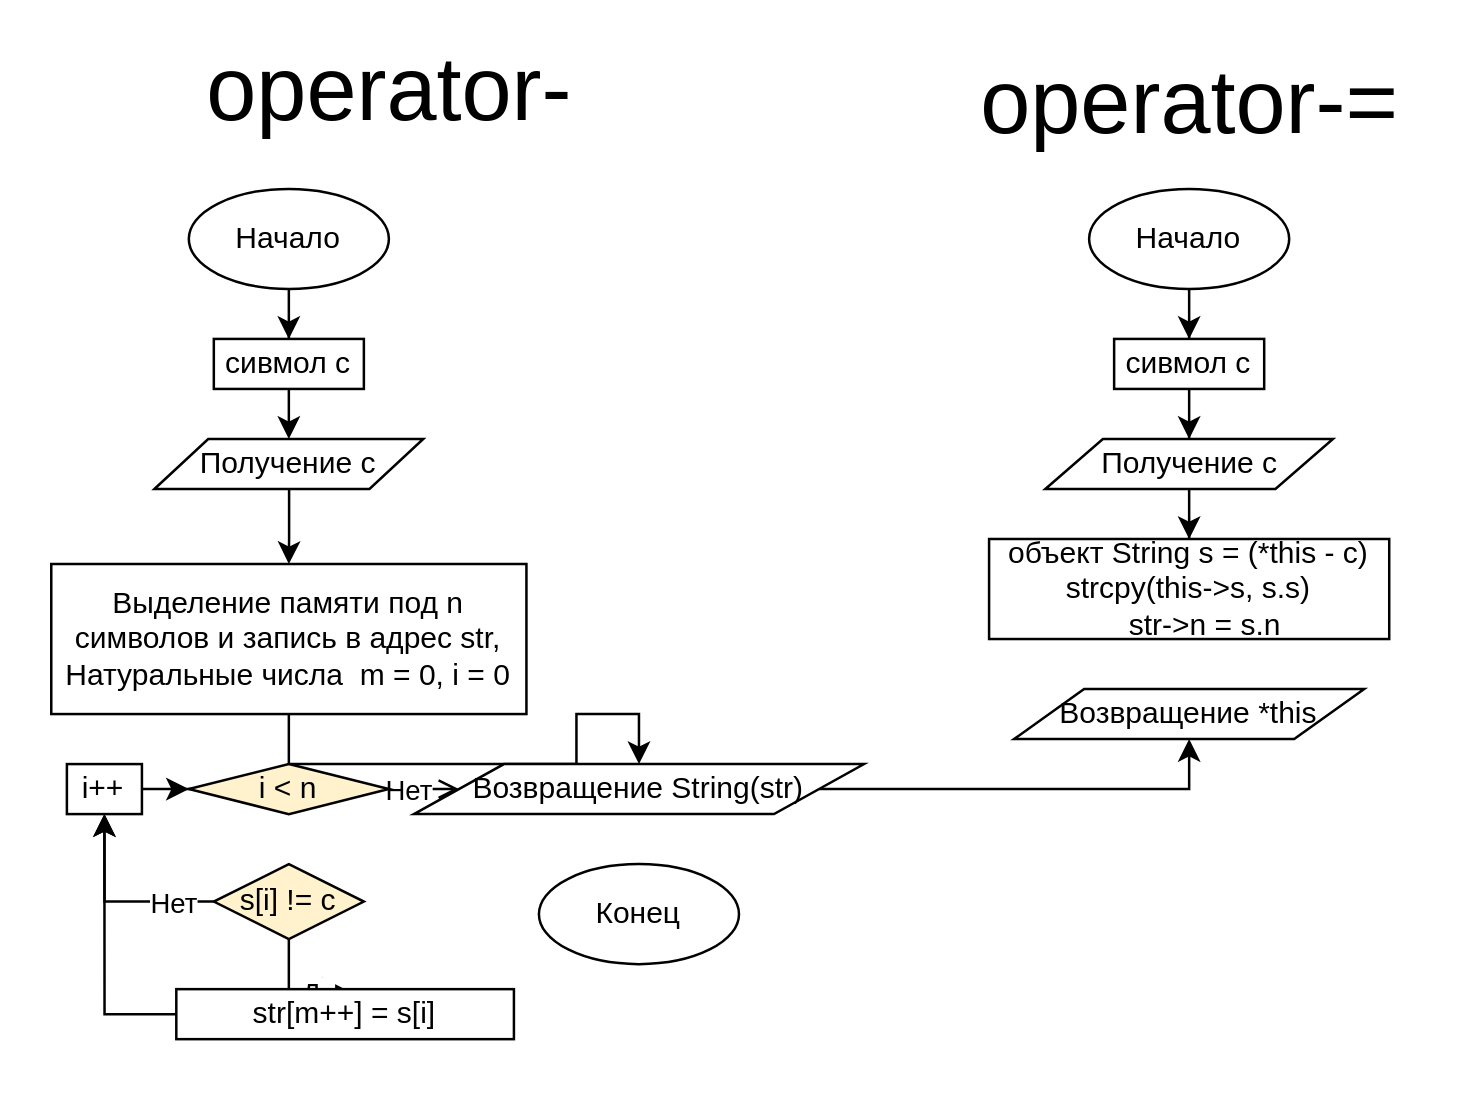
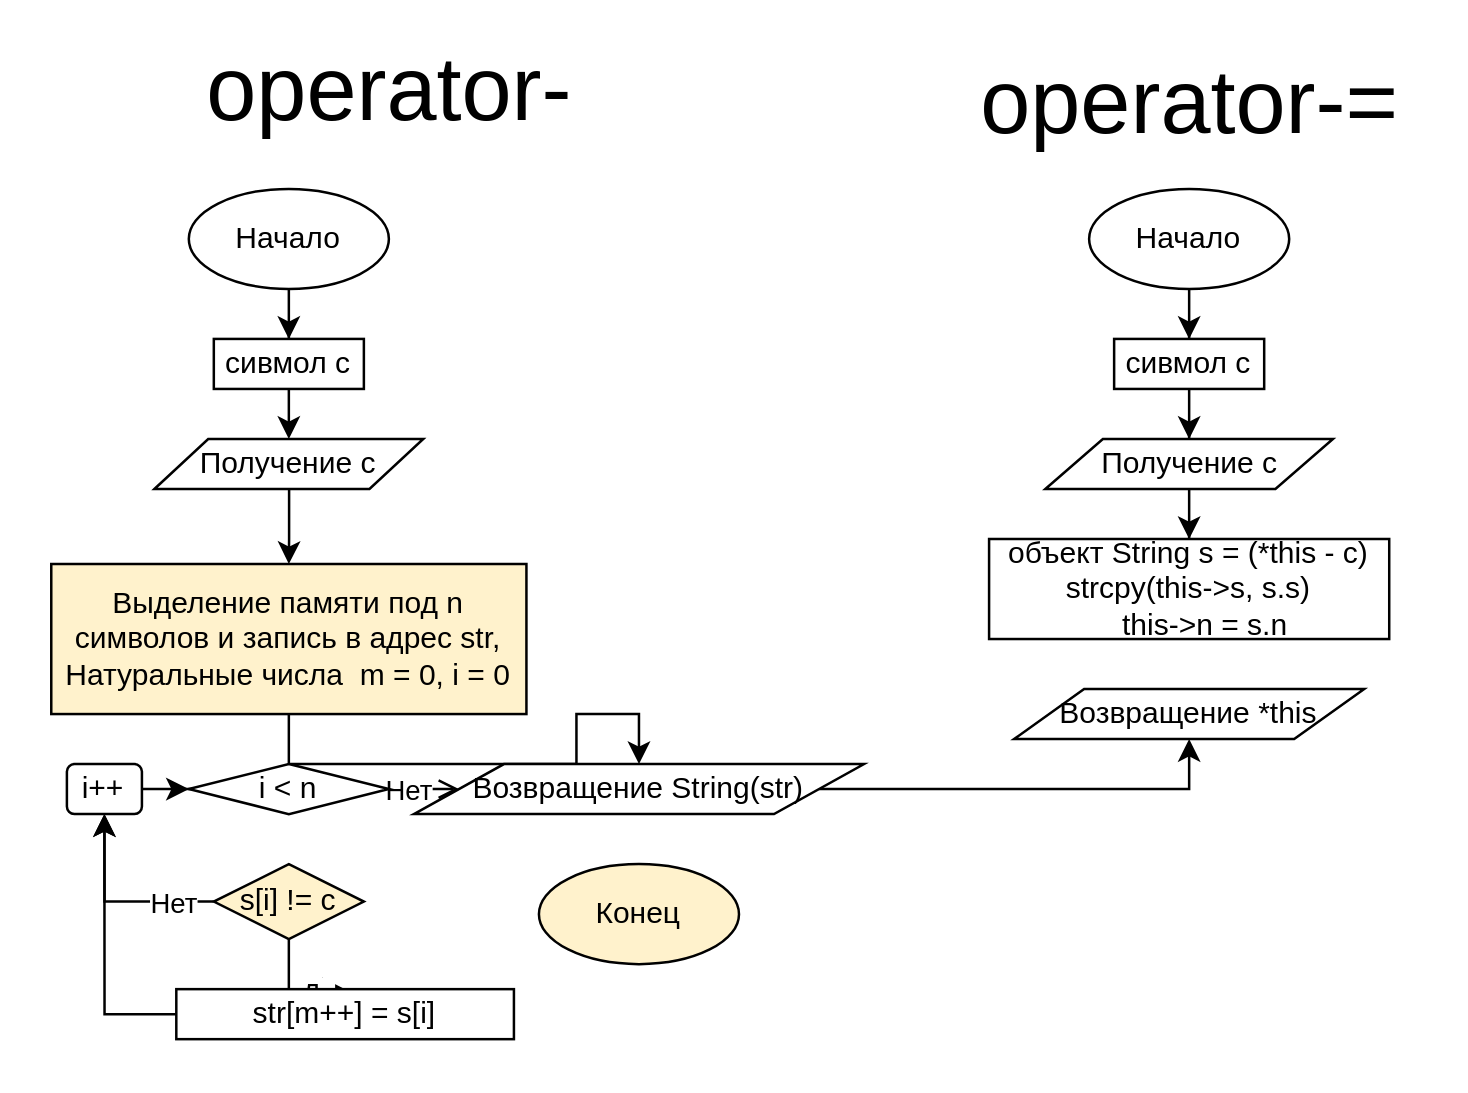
node "объект String s = (*this - c) strcpy(this->s, s.s) str->n = s.n": label "объект String s = (*this - c) strcpy(this->s, s.s) str->n = s.n" -> "объект String s = (*this - c) strcpy(this->s, s.s) this->n = s.n"
node "Выделение памяти под n символов и запись в адрес str, Натуральные числа m = 0, i = 0": fillcolor #ffffff -> #fff2cc
node "i++": shape rectangle -> rounded rectangle
node "i < n": fillcolor #fff2cc -> #ffffff
node "Конец": fillcolor #ffffff -> #fff2cc
